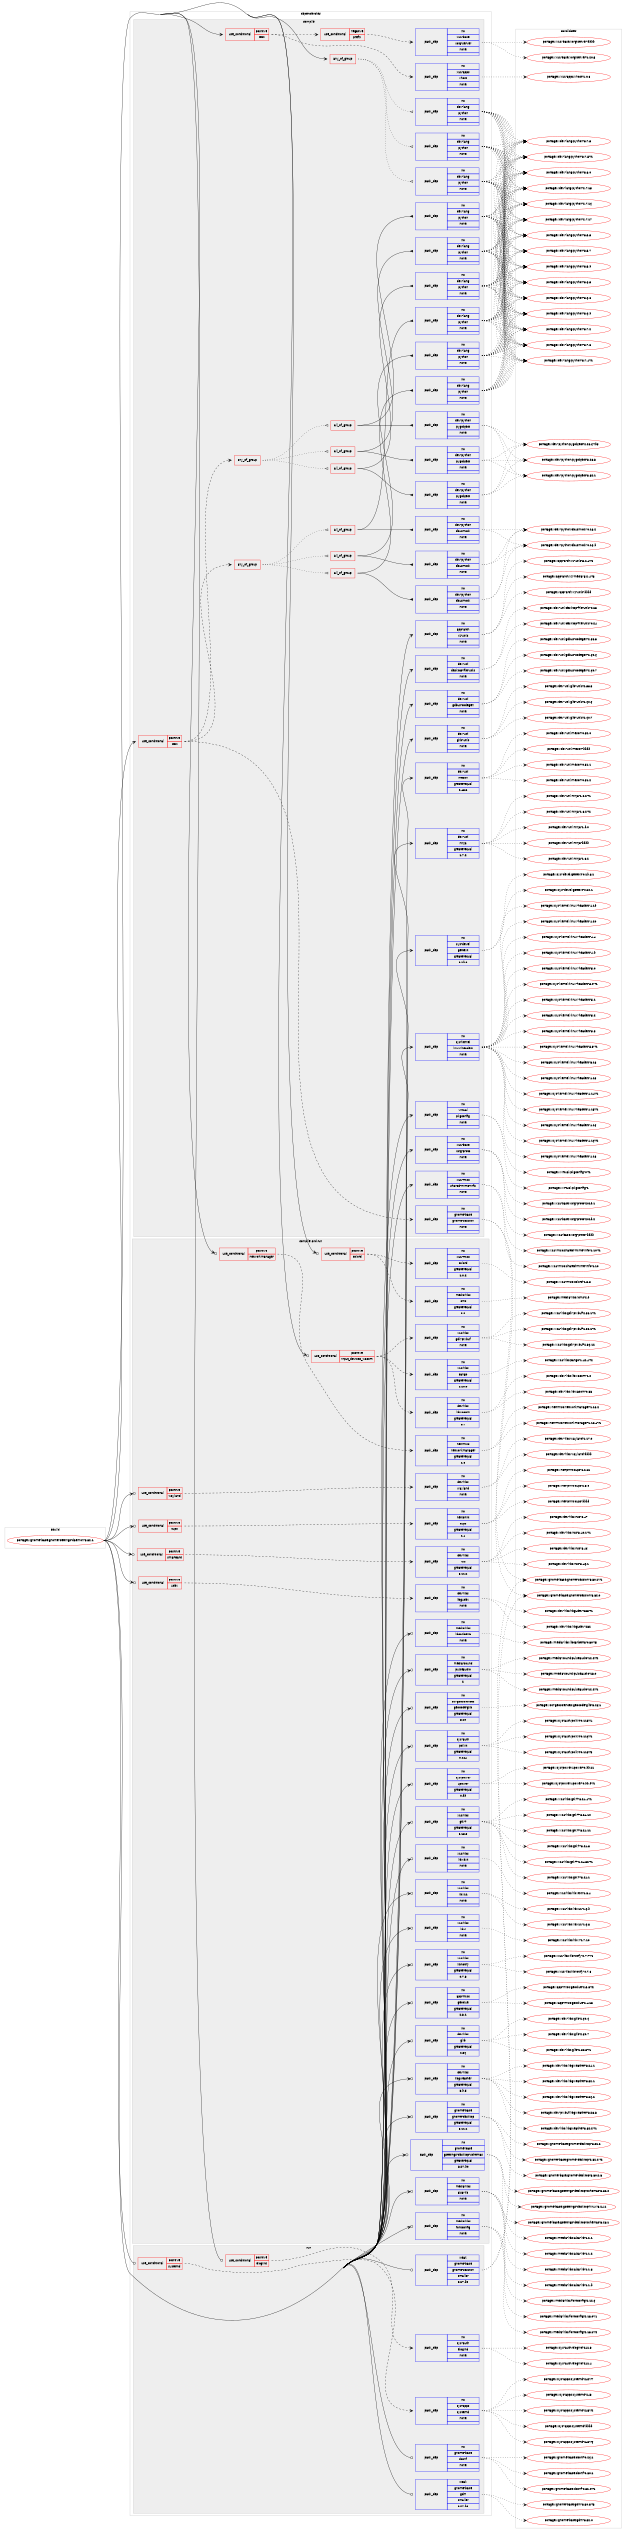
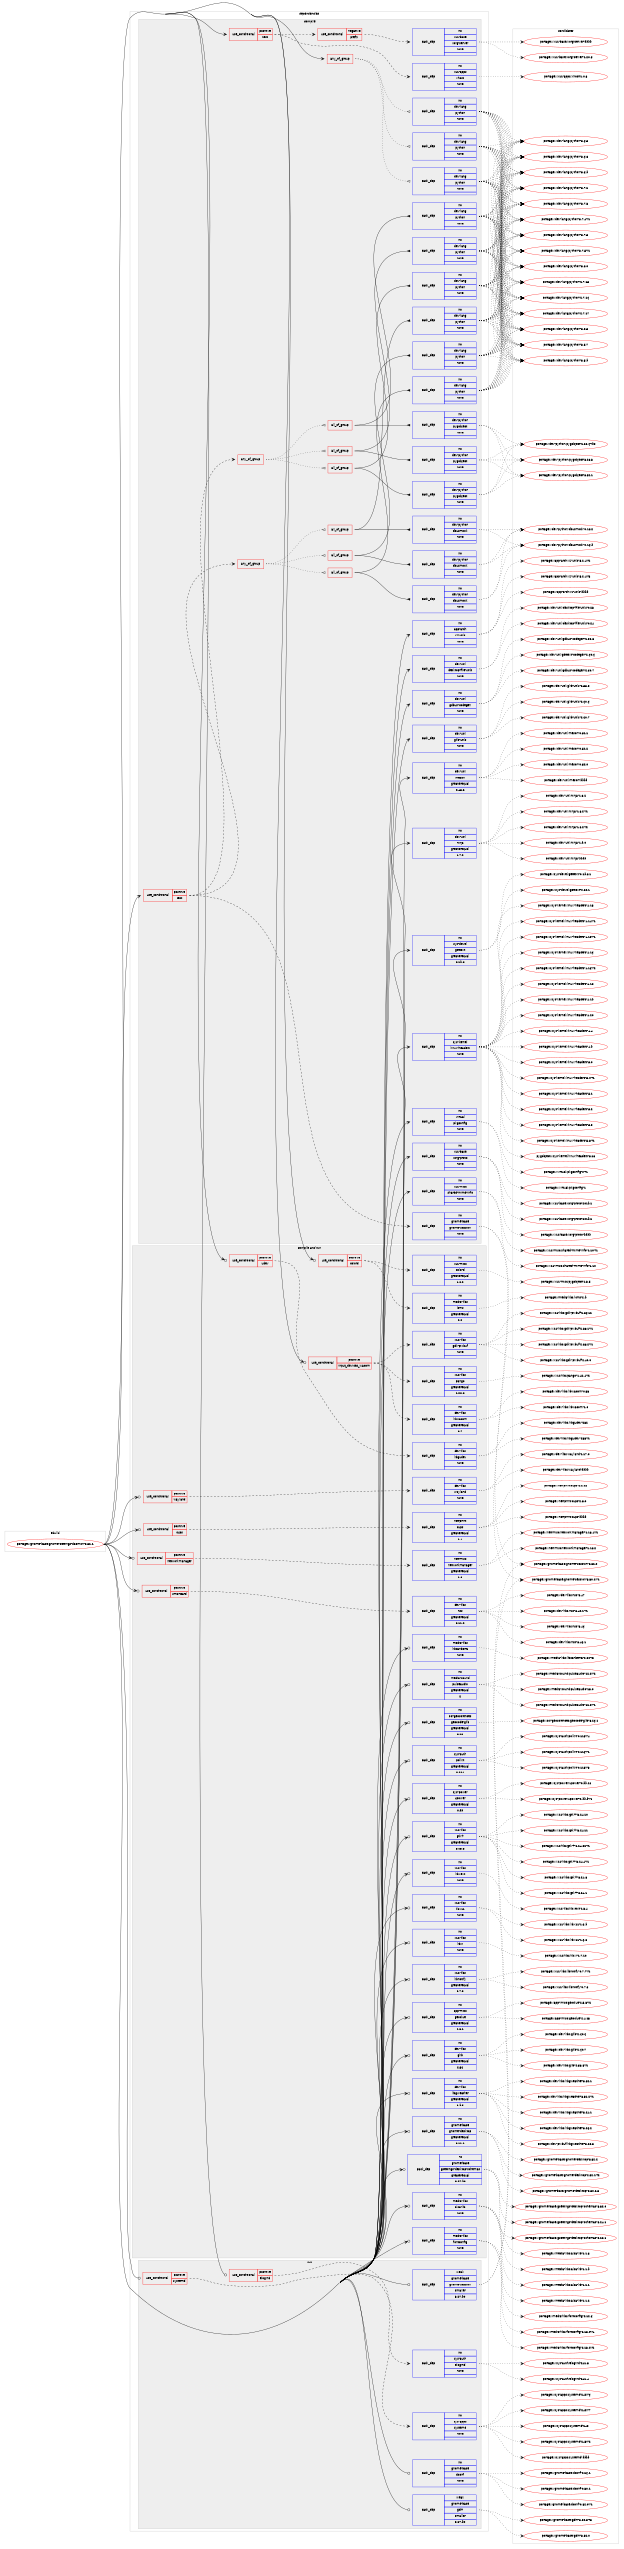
node "portage://app-arch/xz-media-5.2.4-r3": label "portage://app-arch/xz-media-5.2.4-r3" -> "portage://app-arch/xz-utils-5.2.4-r3"
node "portage://dev-util/gdbus-codegen-2.60.6": label "portage://dev-util/gdbus-codegen-2.60.6" -> "portage://dev-util/gettext-codegen-2.60.6"
node "portage://sys-kernel/linux-headers-3.18": label "portage://sys-kernel/linux-headers-3.18" -> "pygobject://sys-kernel/linux-headers-3.18"
node "portage://x11-misc/colord-1.3.5": label "portage://x11-misc/colord-1.3.5" -> "portage://x11-misc/pygobject-1.3.5"
node "portage://x11-libs/gdk-pixbuf-2.40.0": added
node "portage://gnome-base/gsettings-desktop-linux-3.24.1": label "portage://gnome-base/gsettings-desktop-linux-3.24.1" -> "portage://gnome-base/gsettings-desktop-schemas-3.24.1"
